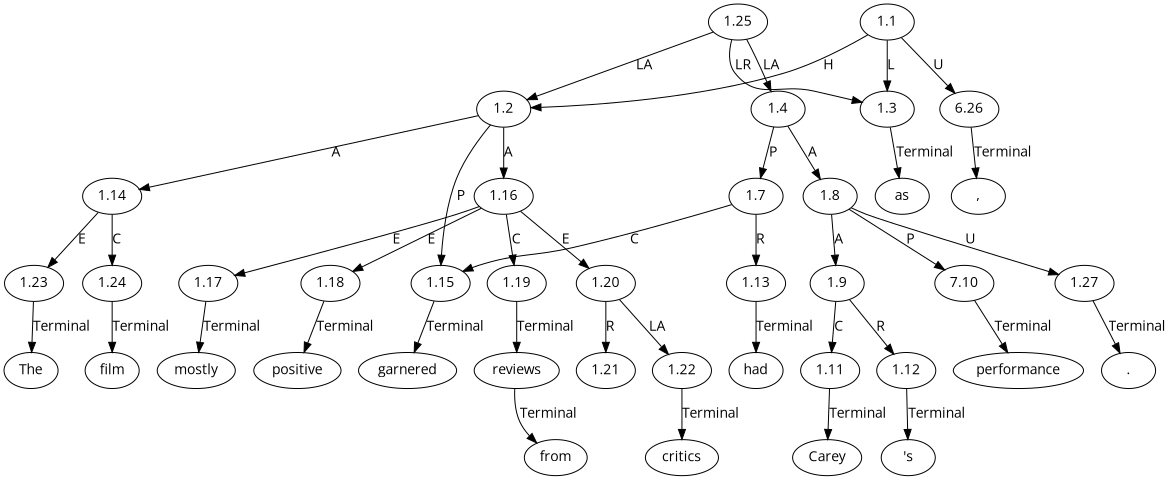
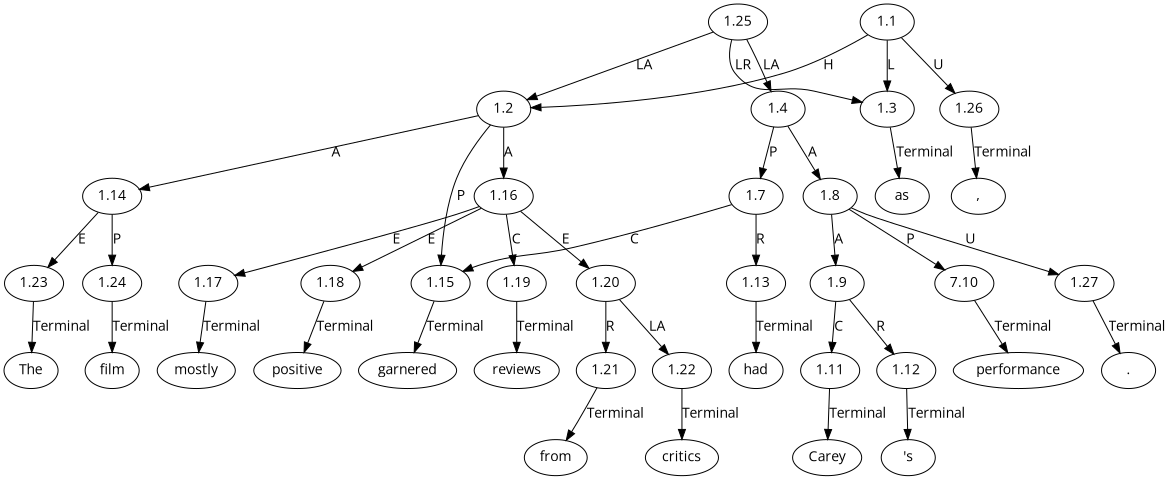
node "6.26": label "6.26" -> "1.26"
edge "1.14" -> "1.24": label "C" -> "P"
edge "reviews" -> "from": now "1.21" -> "from"
